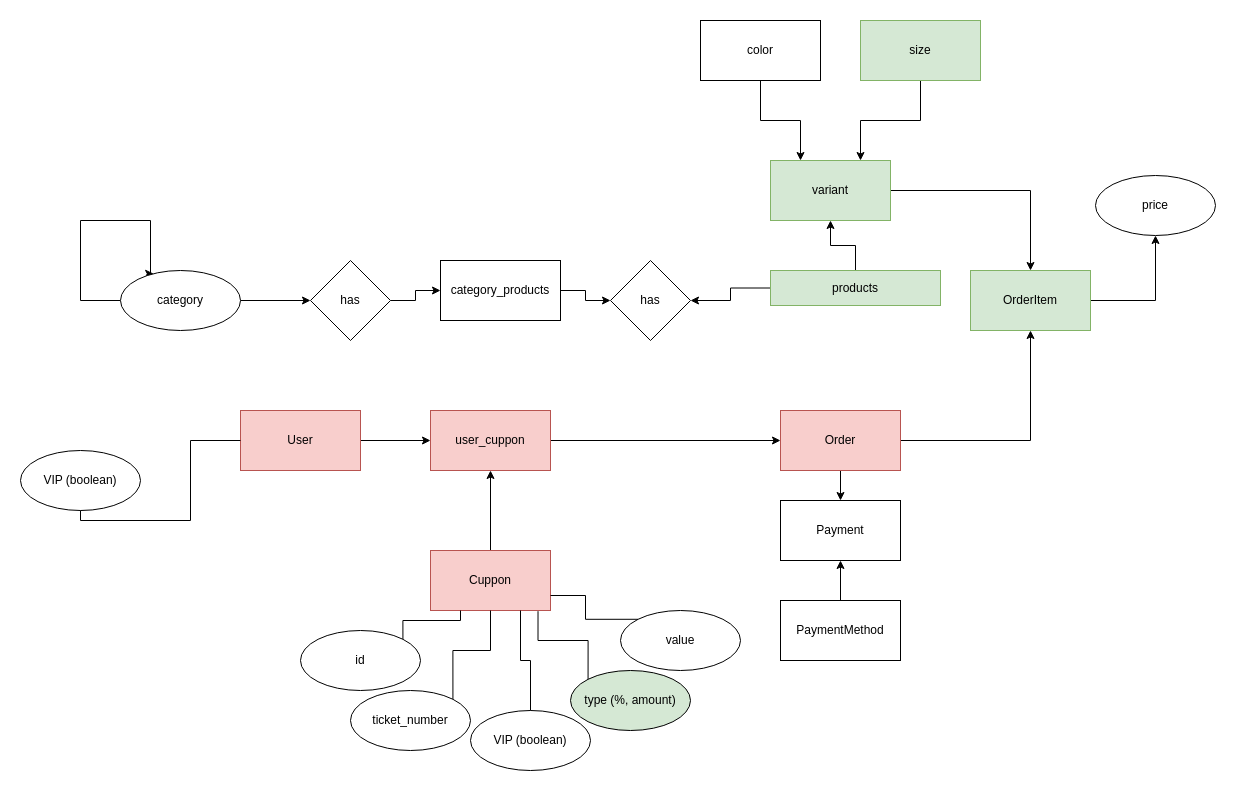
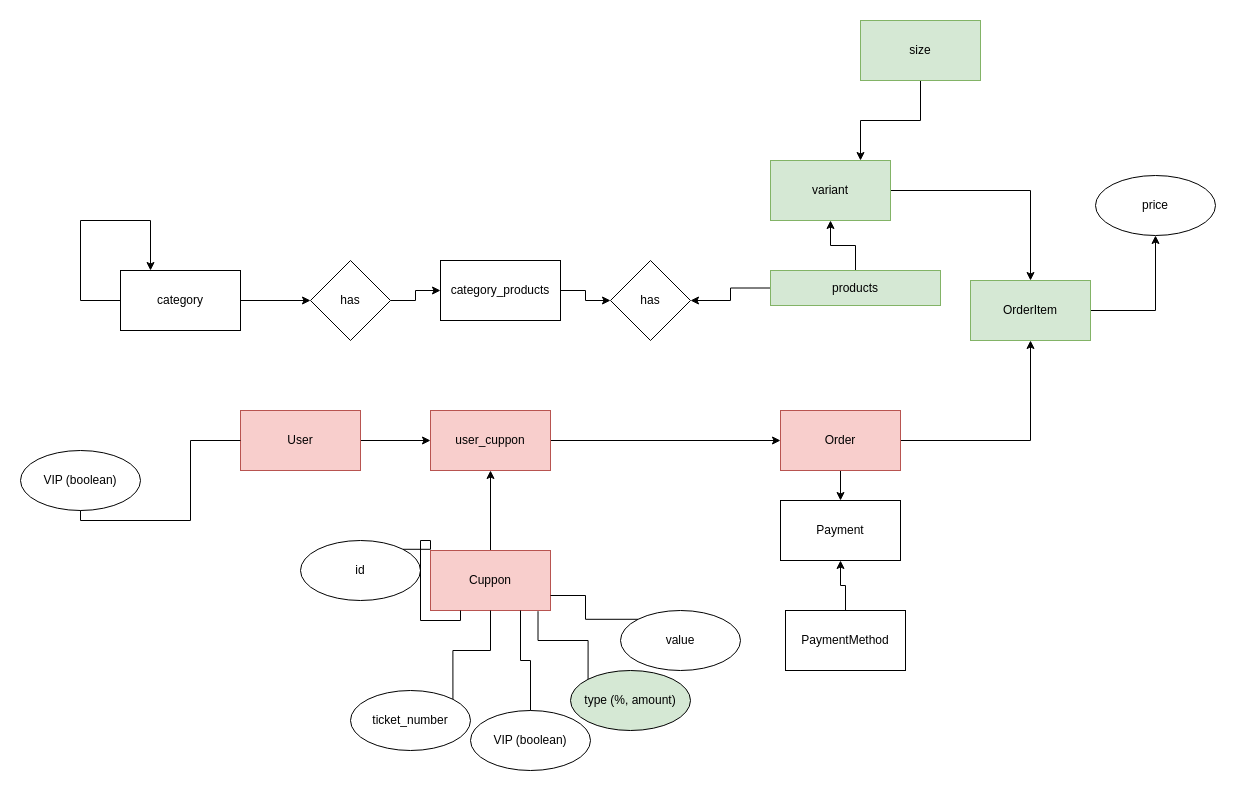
node "color": removed
edge "color" -> "variant": removed
node "category": shape ellipse -> rectangle
node "OrderItem": moved (1031, 301) -> (1031, 311)
node "PaymentMethod": moved (841, 631) -> (846, 641)
node "id": moved (361, 661) -> (361, 571)
